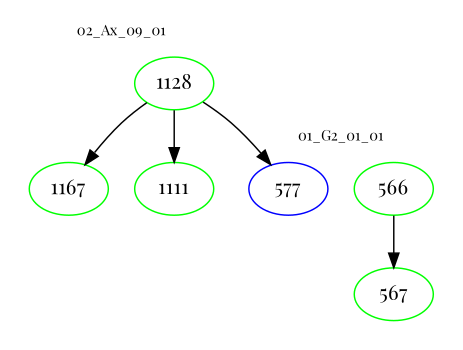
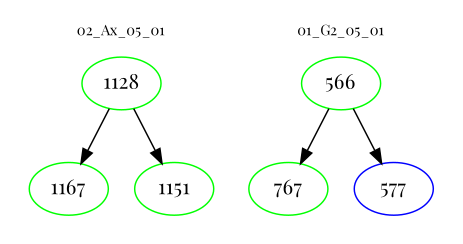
cluster "02_Ax_09_01": label "02_Ax_09_01" -> "02_Ax_05_01"
edge "1128" -> "577": now "566" -> "577"
cluster "01_G2_01_01": label "01_G2_01_01" -> "01_G2_05_01"
node "1111": label "1111" -> "1151"
node "567": label "567" -> "767"
